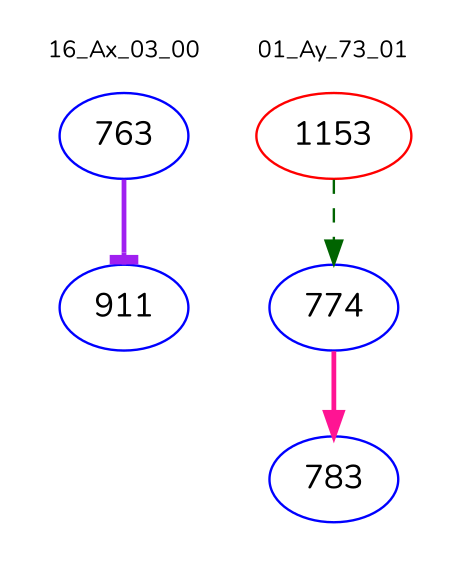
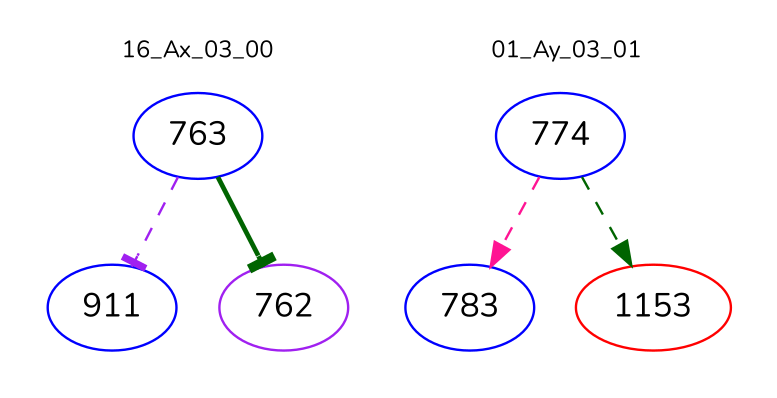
cluster "01_Ay_73_01": label "01_Ay_73_01" -> "01_Ay_03_01"
edge "1153" -> "774": reversed
edge "763" -> "911": style bold -> dashed
node "762": added
edge "774" -> "783": style bold -> dashed
